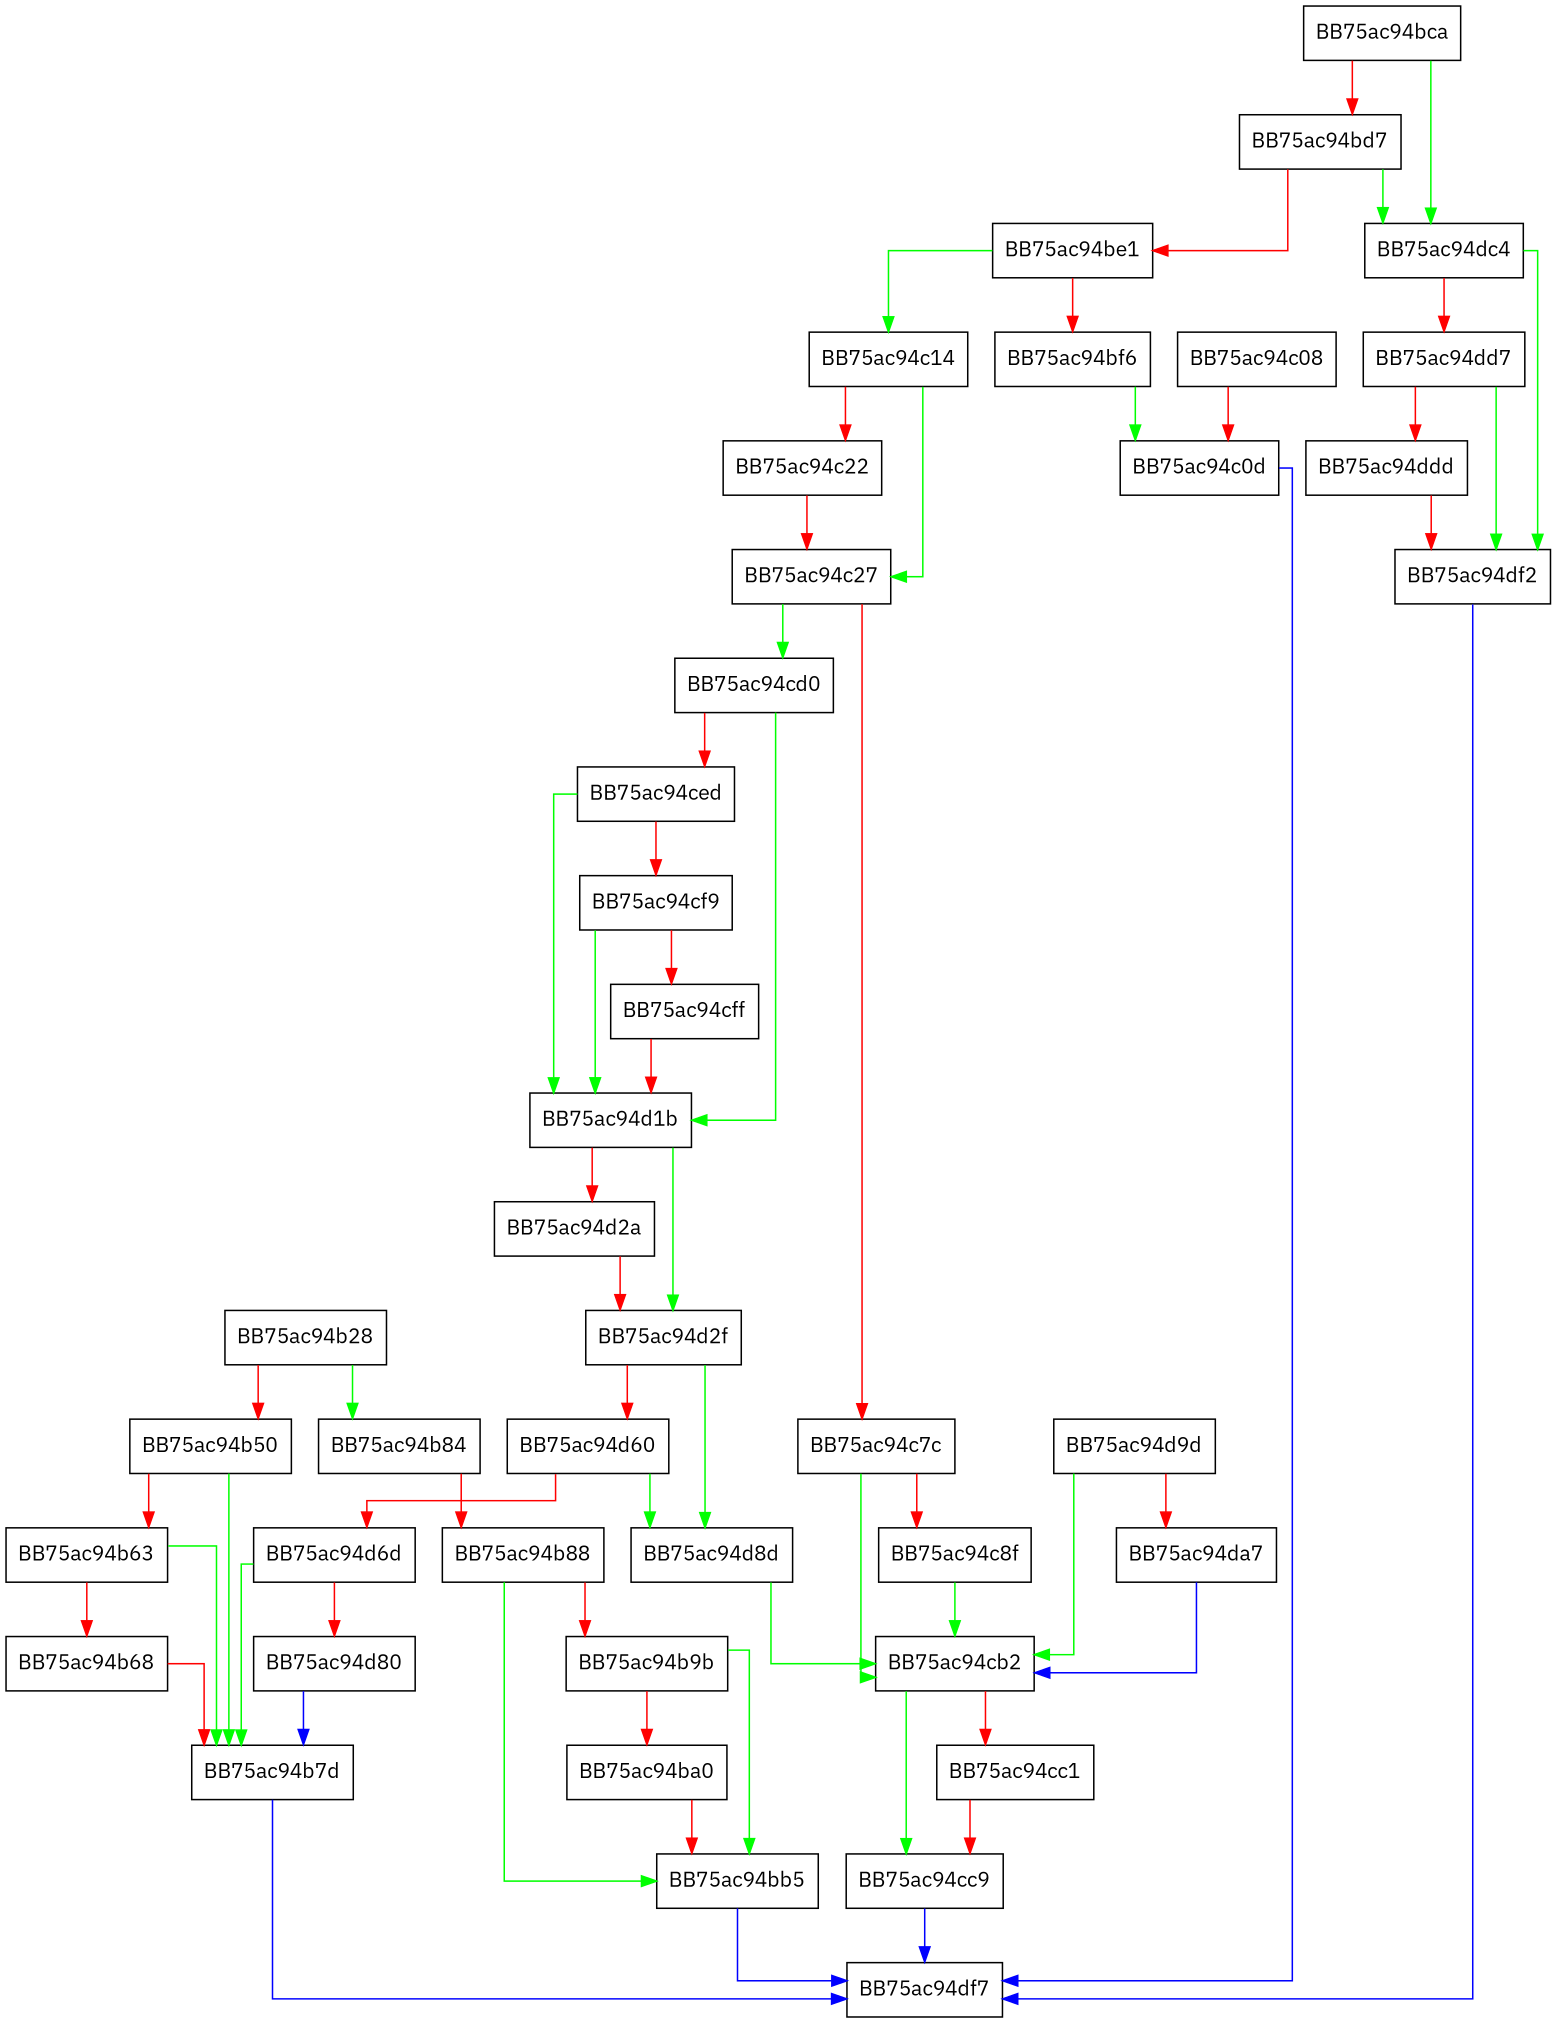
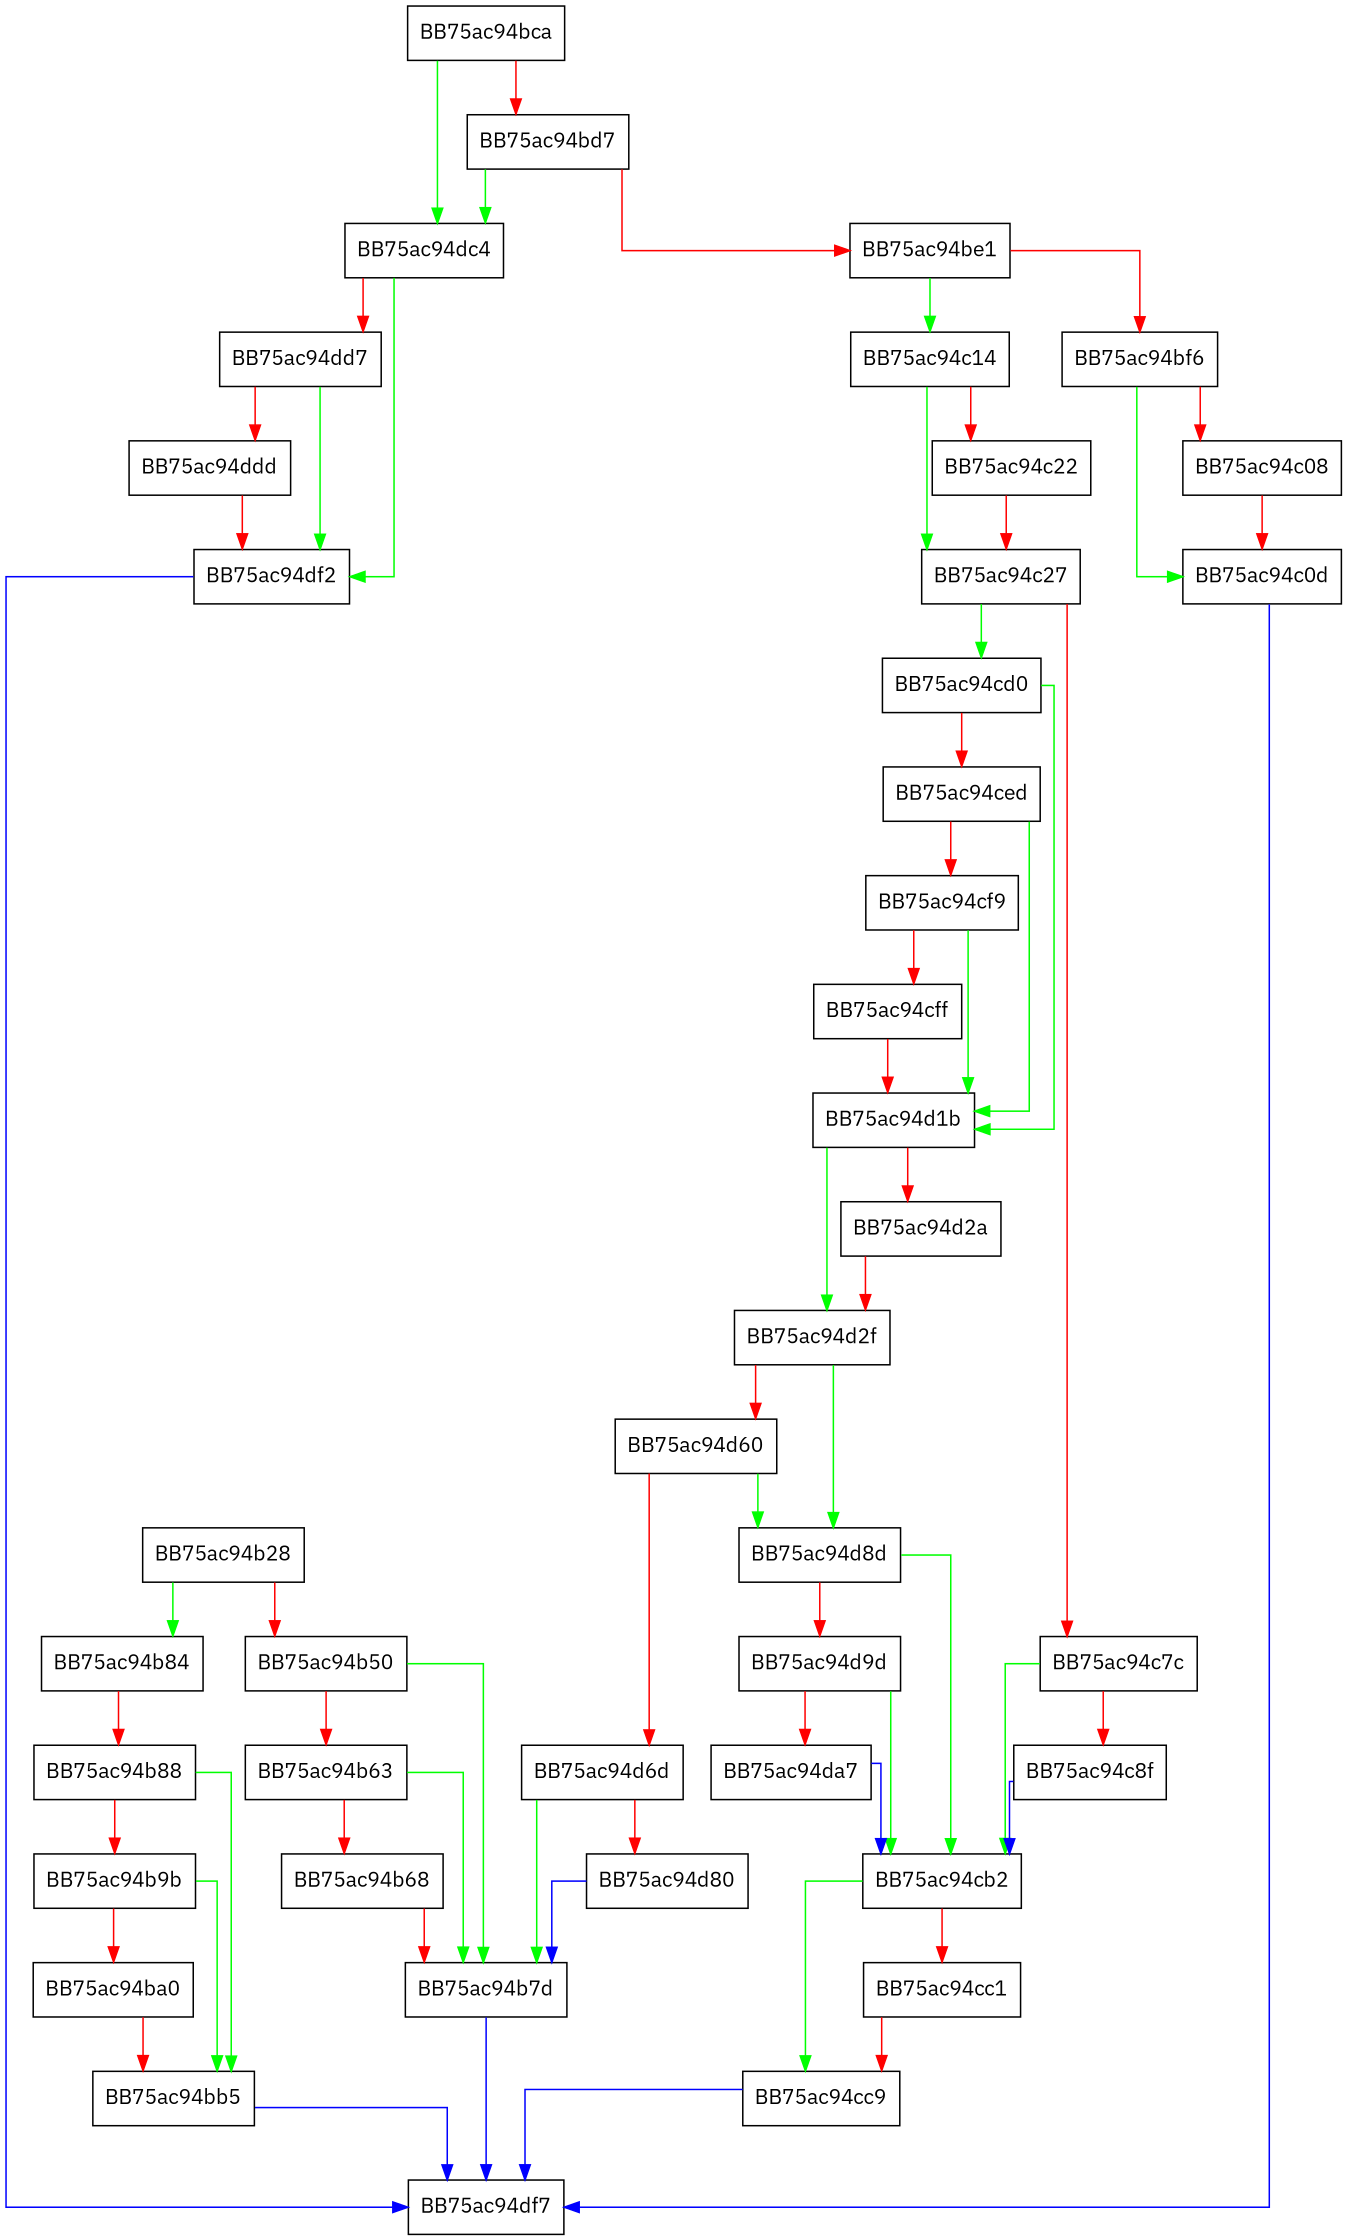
edge "BB75ac94bf6" -> "BB75ac94c08": added
edge "BB75ac94d8d" -> "BB75ac94d9d": added
edge "BB75ac94c8f" -> "BB75ac94cb2": color green -> blue
